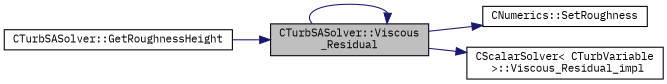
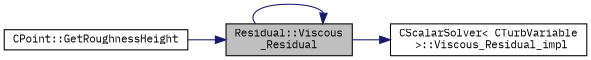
node "CNumerics::SetRoughness": removed
node "CTurbSASolver::GetRoughnessHeight": label "CTurbSASolver::GetRoughnessHeight" -> "CPoint::GetRoughnessHeight"
node "CTurbSASolver::Viscous _Residual": label "CTurbSASolver::Viscous _Residual" -> "Residual::Viscous _Residual"
